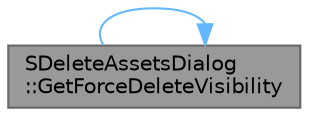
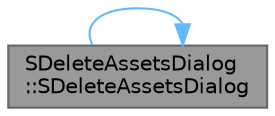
node "SDeleteAssetsDialog ::GetForceDeleteVisibility": label "SDeleteAssetsDialog ::GetForceDeleteVisibility" -> "SDeleteAssetsDialog ::SDeleteAssetsDialog"
